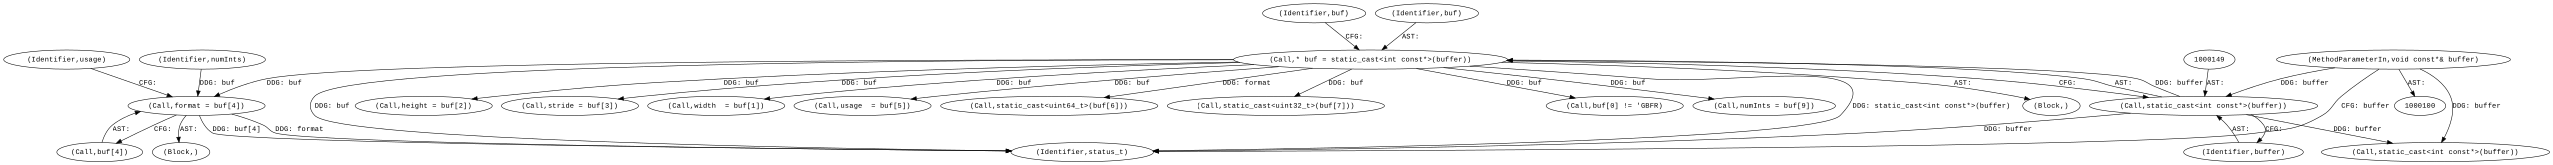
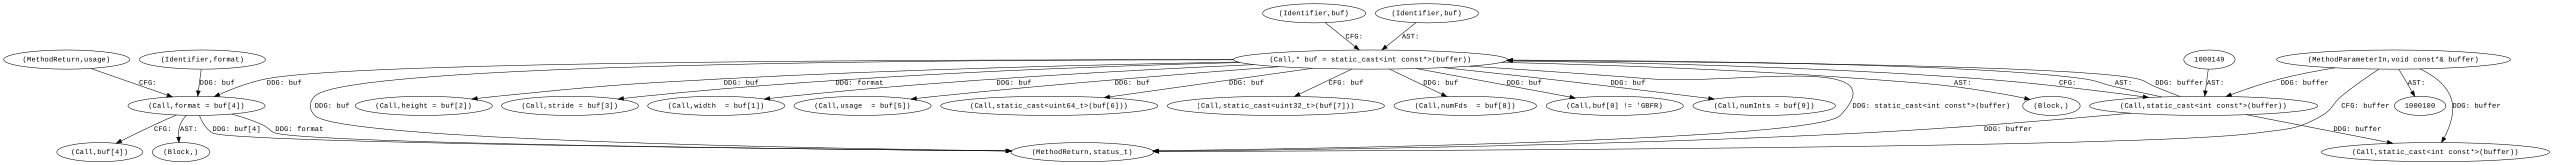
node "(Identifier,usage)": label "(Identifier,usage)" -> "(MethodReturn,usage)"
node "(Identifier,numInts)": label "(Identifier,numInts)" -> "(Identifier,format)"
edge "(Call,* buf = static_cast<int const*>(buffer))" -> "(Call,stride = buf[3])": label "DDG: buf" -> "DDG: format"
edge "(Call,* buf = static_cast<int const*>(buffer))" -> "(Call,static_cast<uint64_t>(buf[6]))": label "DDG: format" -> "DDG: buf"
edge "(Call,* buf = static_cast<int const*>(buffer))" -> "(Call,static_cast<uint32_t>(buf[7]))": label "DDG: buf" -> "CFG: buf"
node "(Call,numFds  = buf[8])": added
edge "(Call,buf[4])" -> "(Call,format = buf[4])": removed, label "AST:"
node "(Identifier,status_t)": label "(Identifier,status_t)" -> "(MethodReturn,status_t)"
node "(Identifier,buffer)": removed
